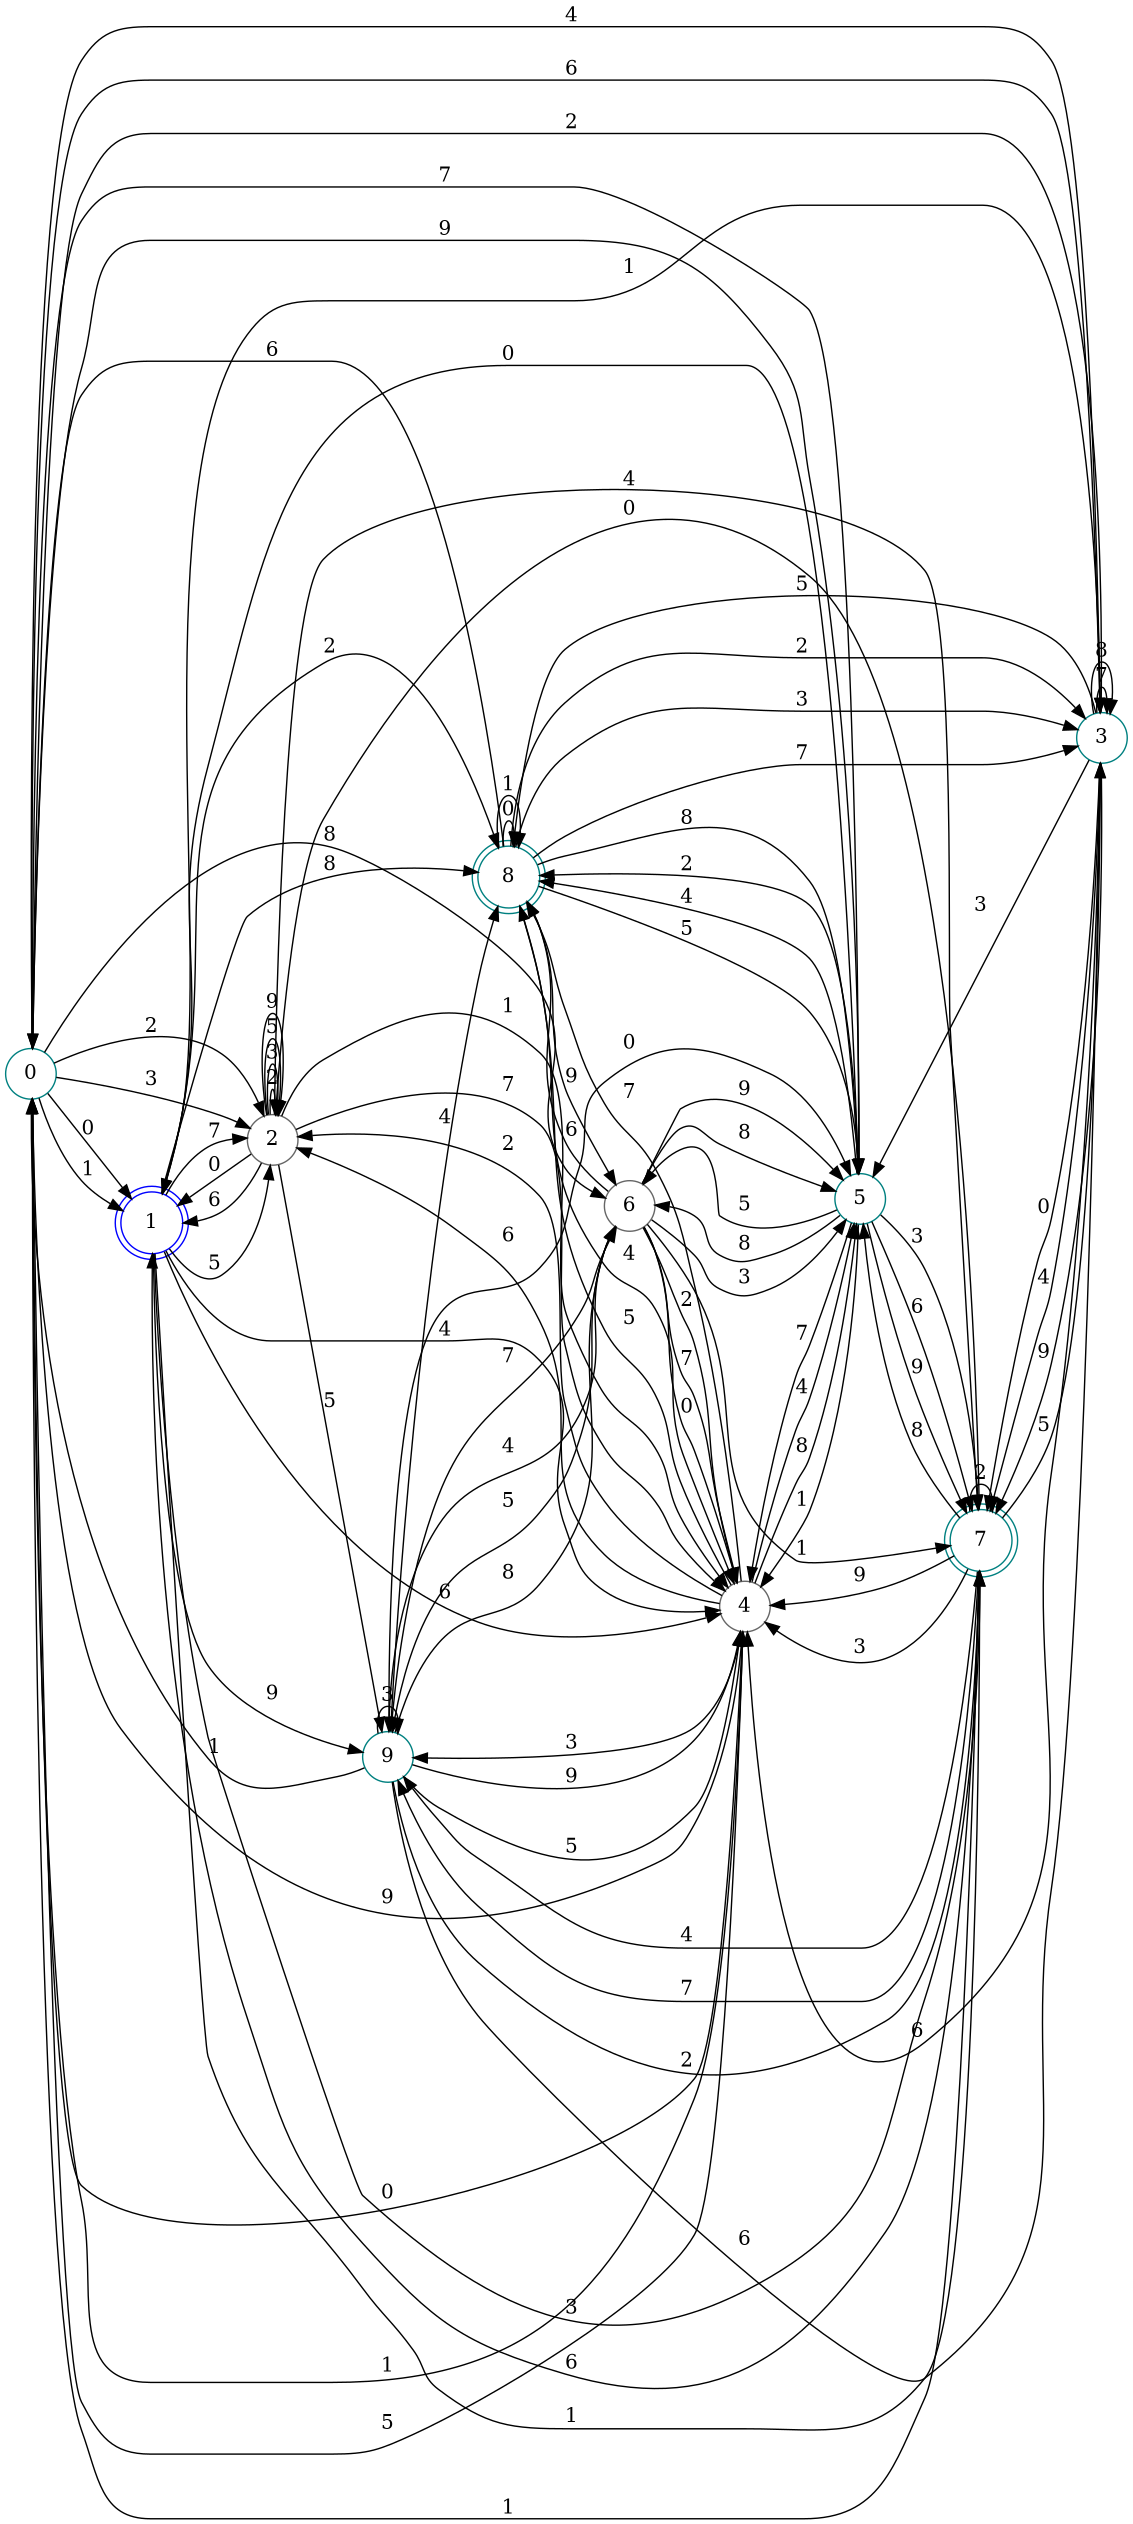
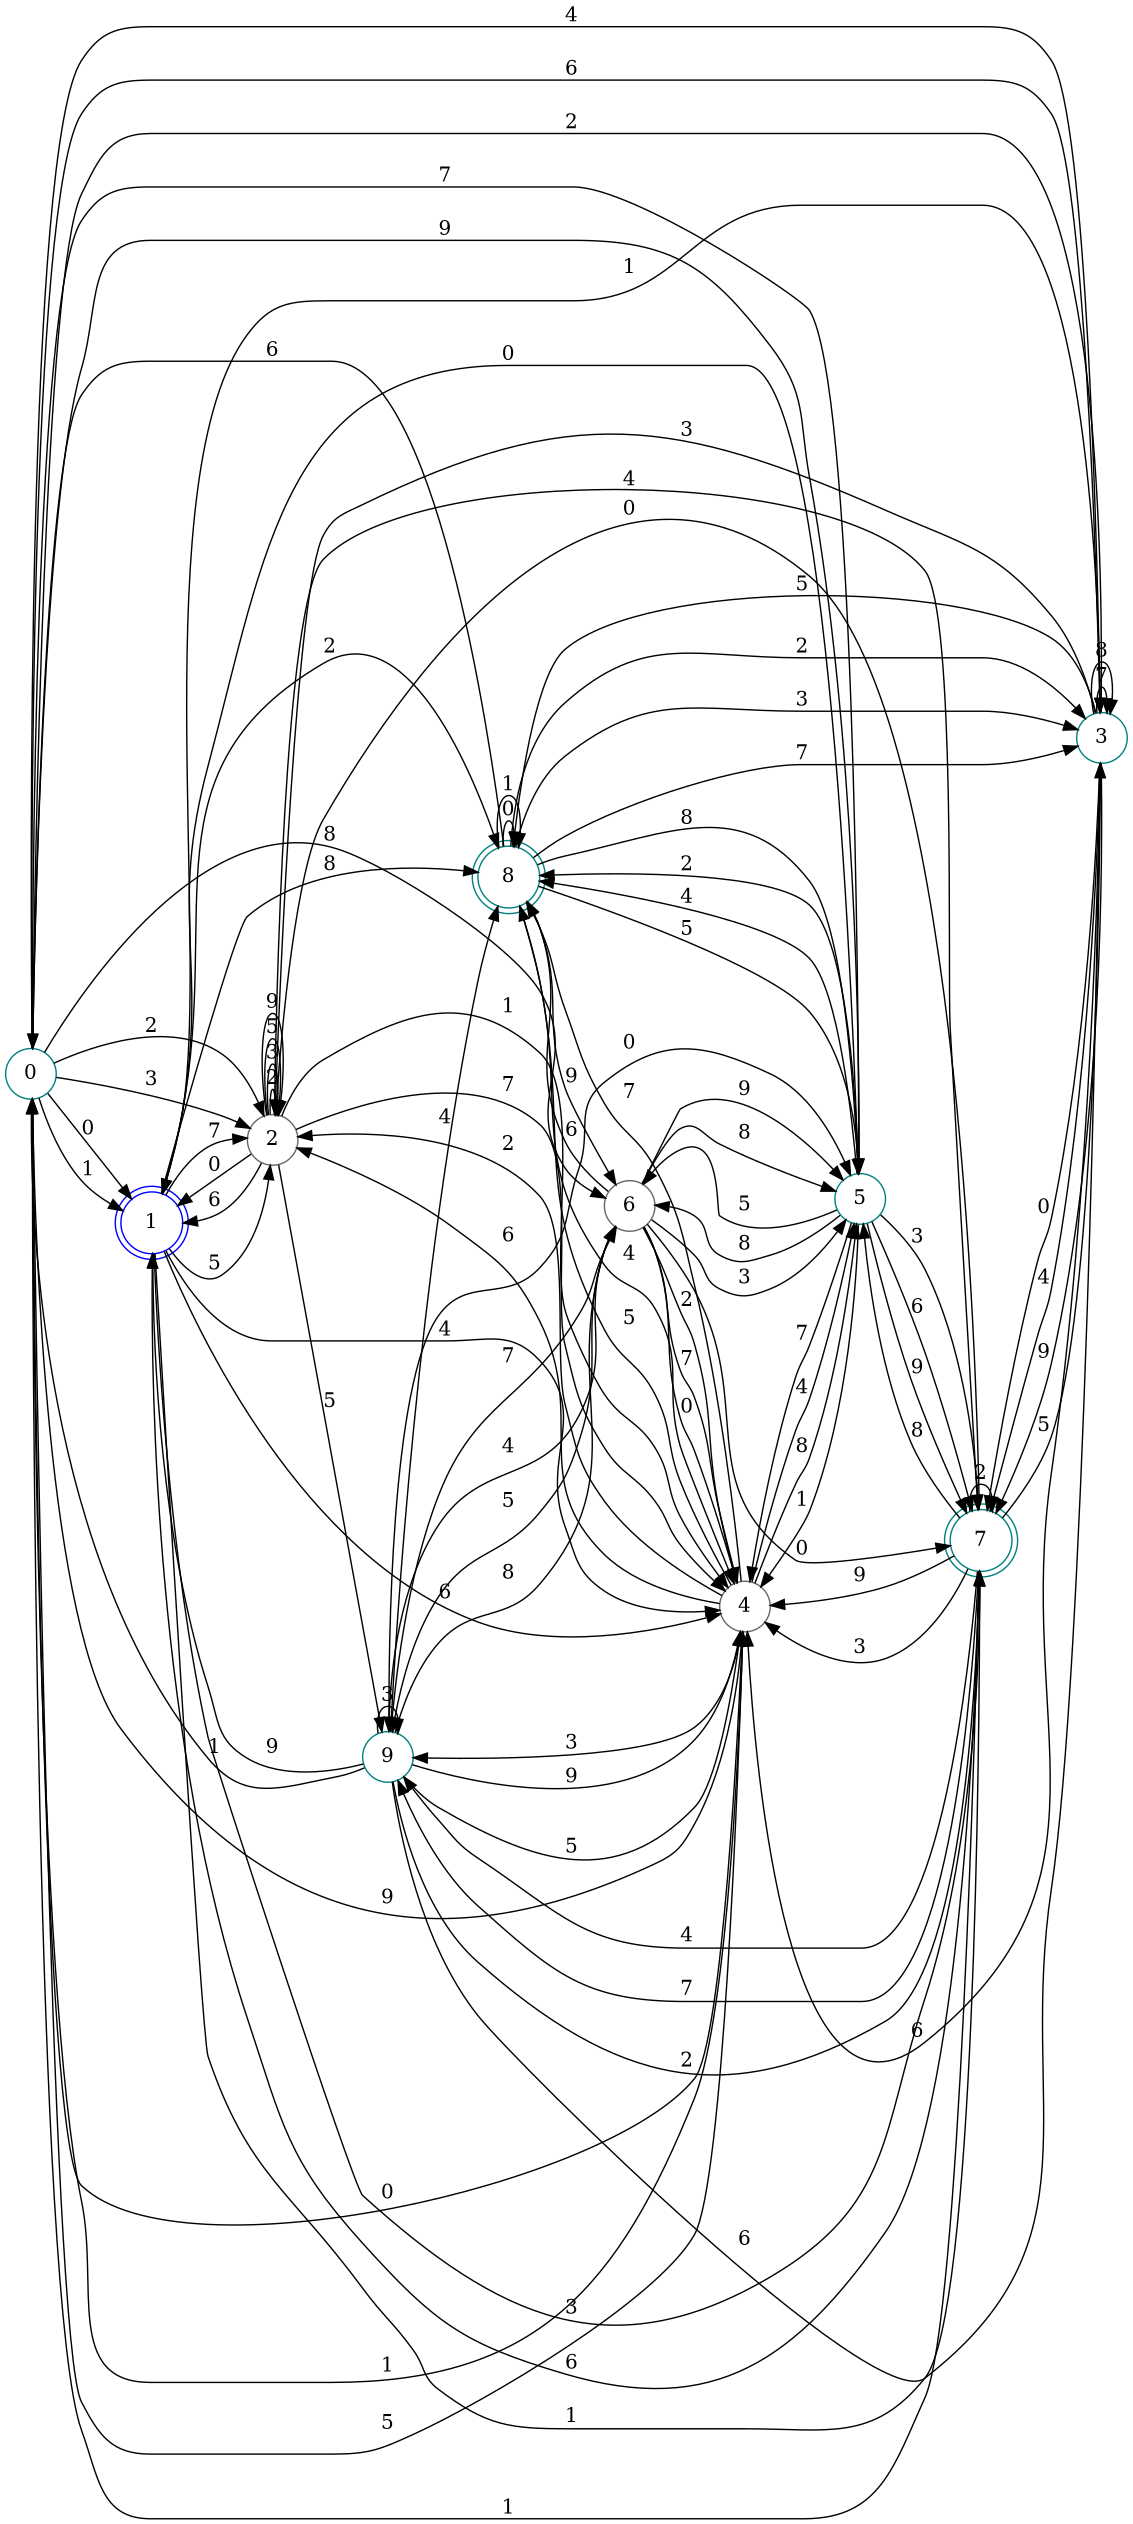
edge "3" -> "5": now "3" -> "2"
edge "6" -> "7": label "1" -> "0"
edge "1" -> "9": reversed
